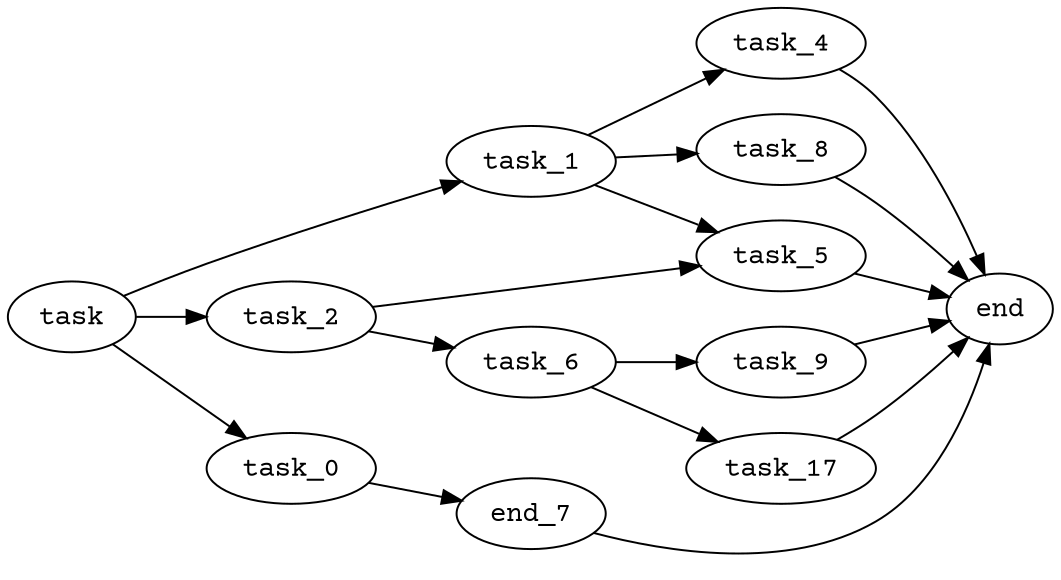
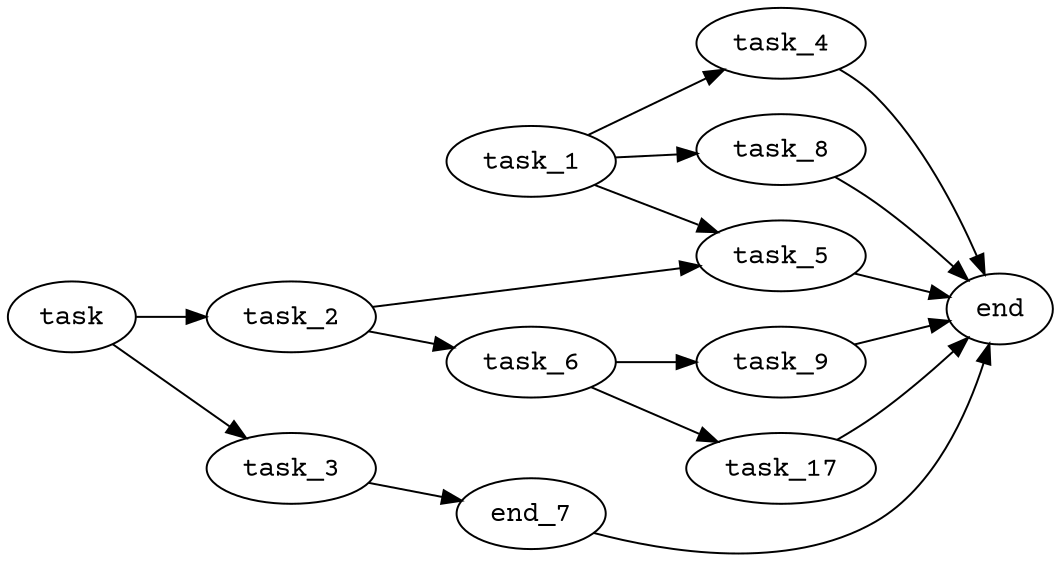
edge "task" -> "task_1": removed
node "task_0": label "task_0" -> "task_3"
